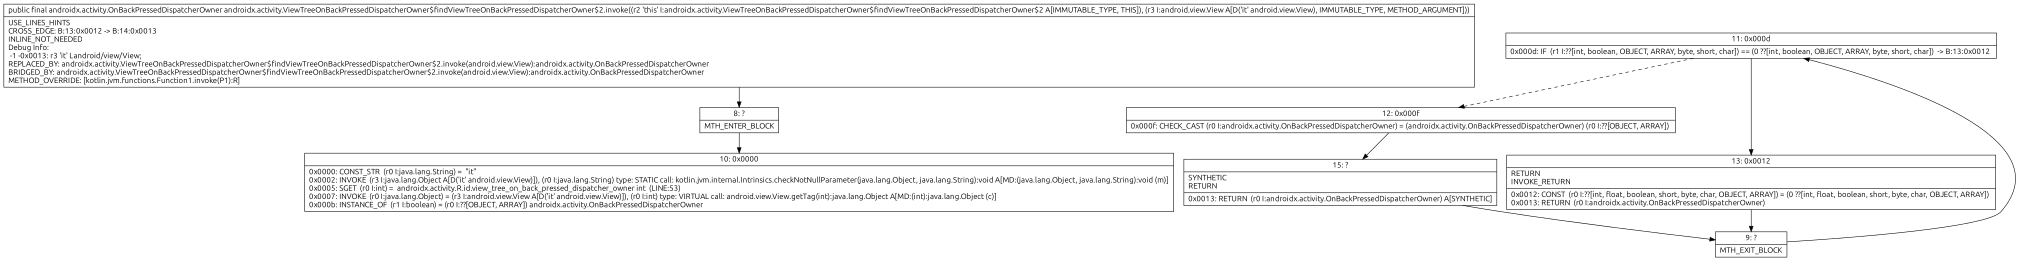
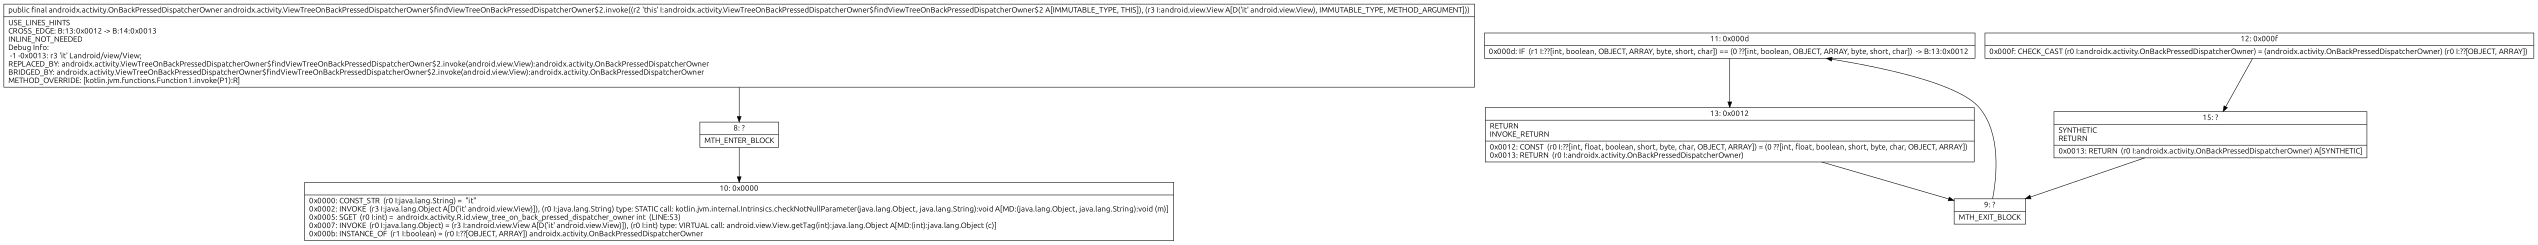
edge "11: 0x000d" -> "12: 0x000f": removed
